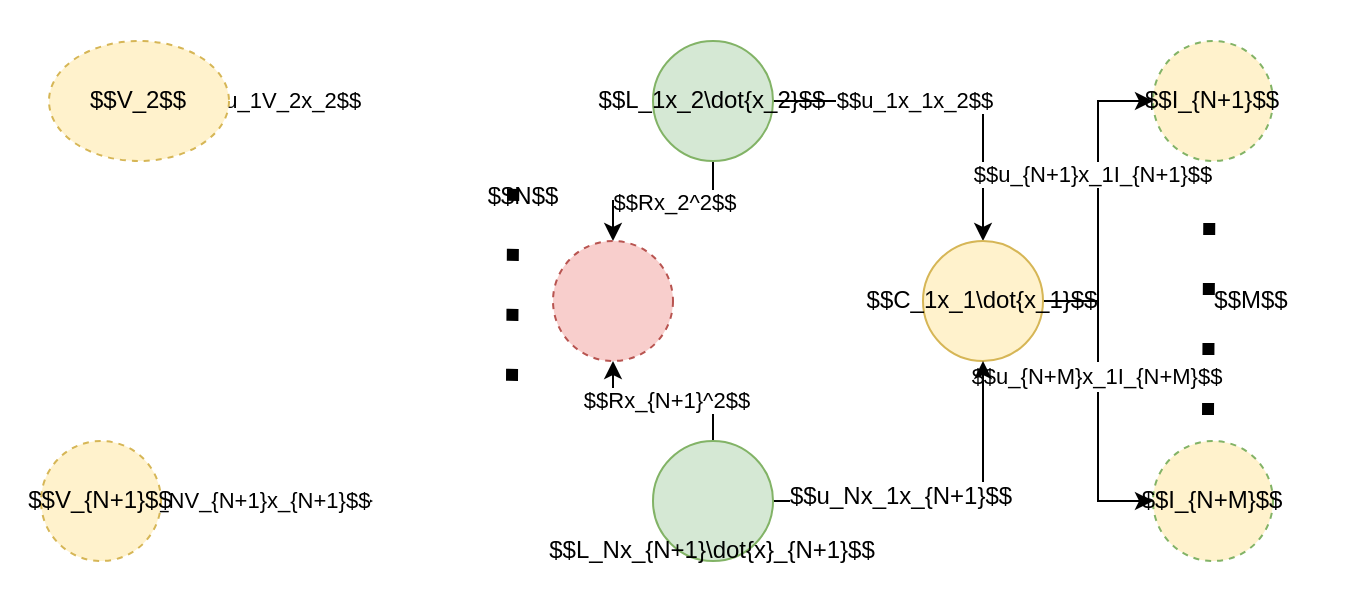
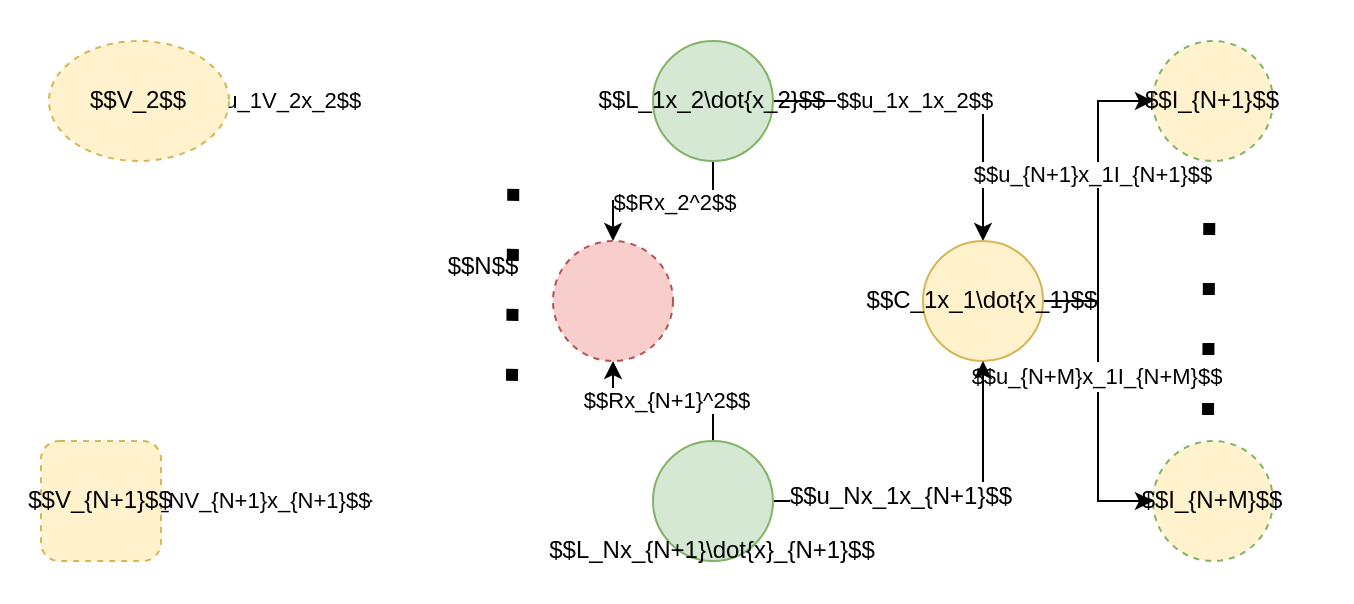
node "$$N$$": moved (523, 197) -> (483, 267)
node "$$M$$": removed
node "$$V_{N+1}$$": shape ellipse -> rounded rectangle
